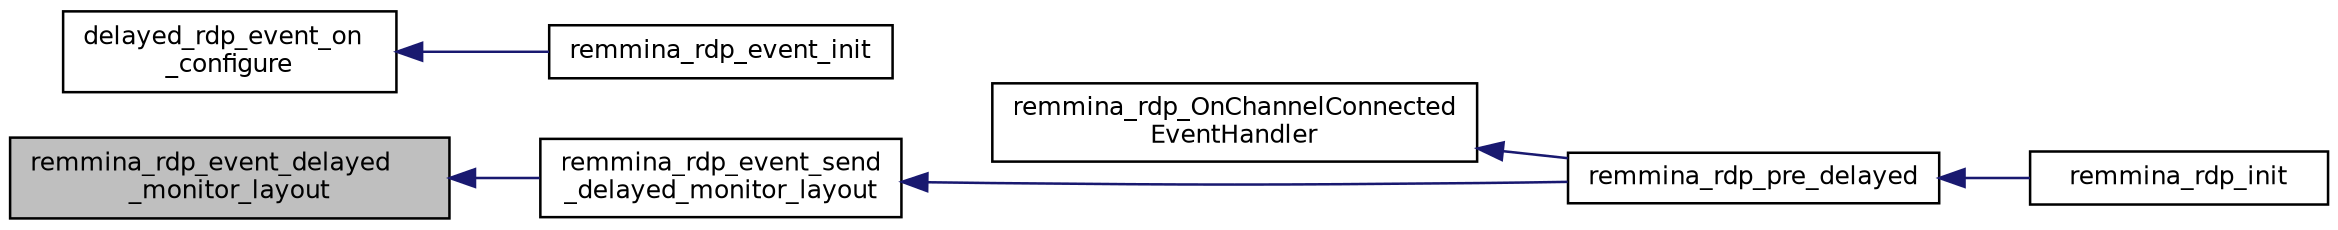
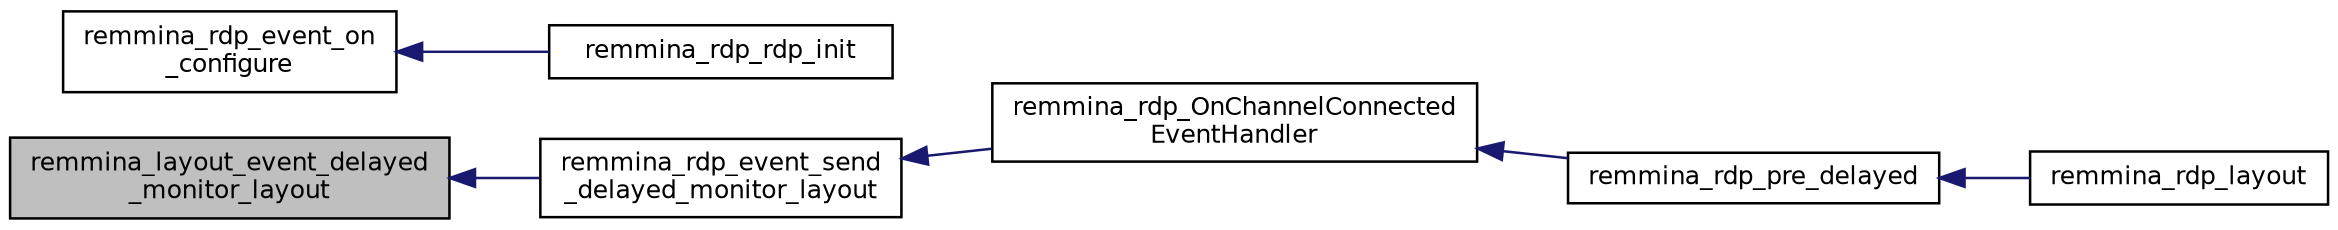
node "delayed_rdp_event_on _configure": label "delayed_rdp_event_on _configure" -> "remmina_rdp_event_on _configure"
node "remmina_rdp_event_init": label "remmina_rdp_event_init" -> "remmina_rdp_rdp_init"
node "remmina_rdp_event_delayed _monitor_layout": label "remmina_rdp_event_delayed _monitor_layout" -> "remmina_layout_event_delayed _monitor_layout"
node "remmina_rdp_init": label "remmina_rdp_init" -> "remmina_rdp_layout"
edge "remmina_rdp_pre_delayed" -> "remmina_rdp_event_send _delayed_monitor_layout": now "remmina_rdp_OnChannelConnected EventHandler" -> "remmina_rdp_event_send _delayed_monitor_layout"
